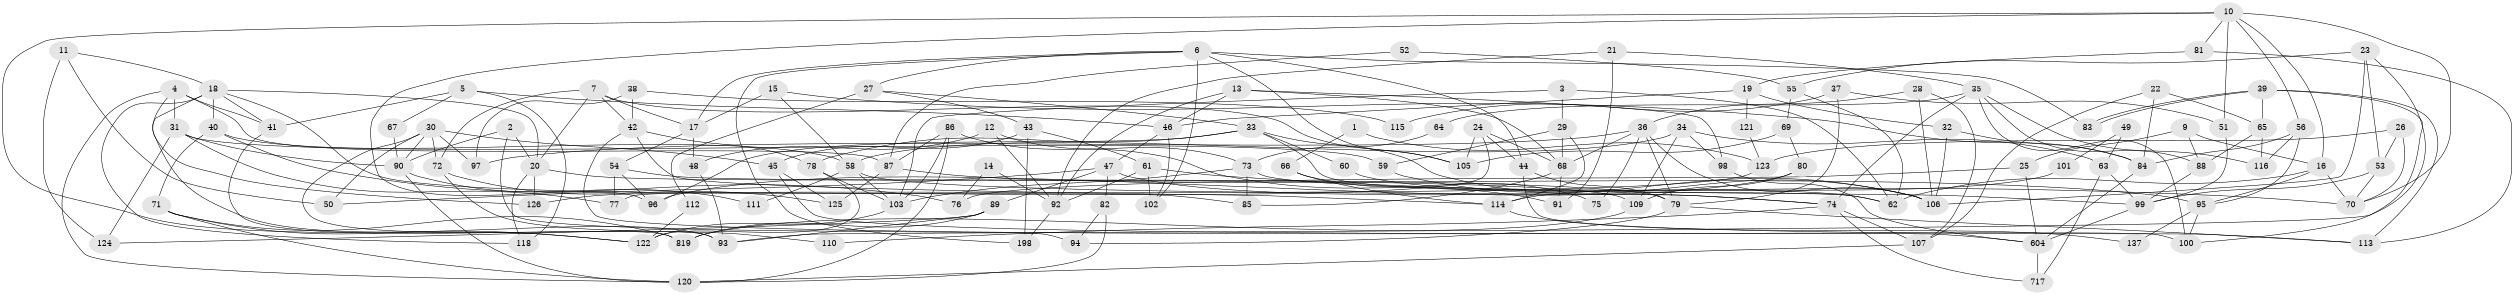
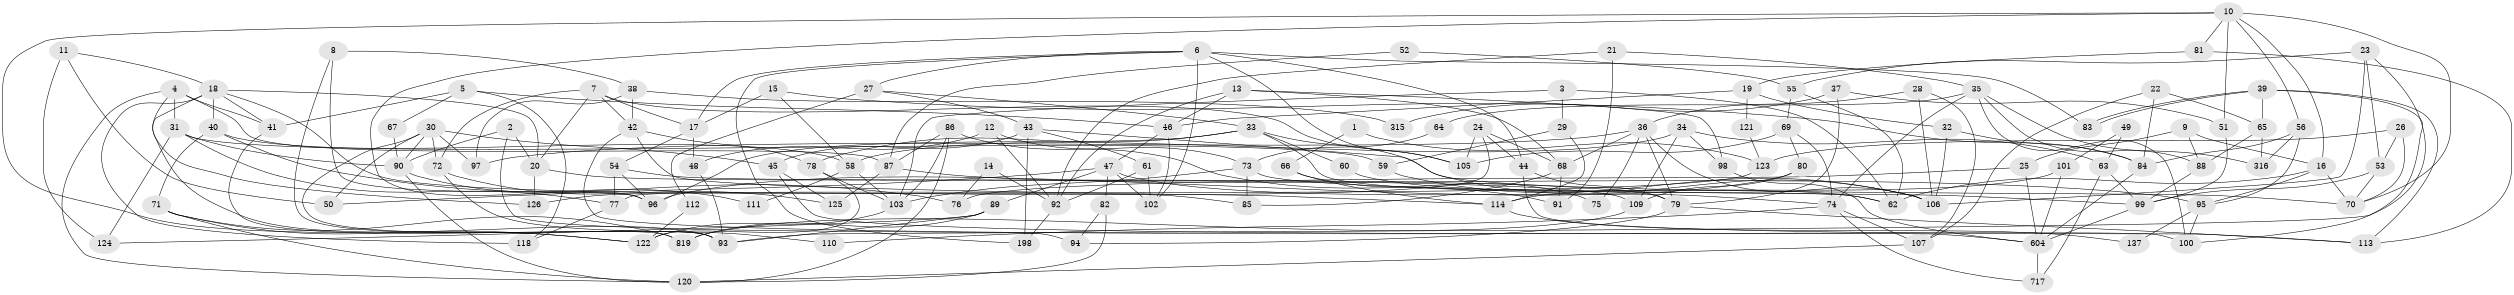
node "8": added
node "115": label "115" -> "315"
edge "29" -- "68": removed
node "116": label "116" -> "316"
edge "47" -- "102": added
edge "61" -- "70": now "43" -- "70"
edge "58" -- "74": now "69" -- "74"
edge "20" -- "118": now "77" -- "118"
edge "101" -- "604": added
